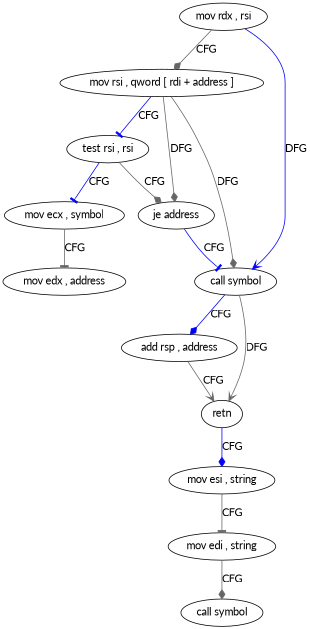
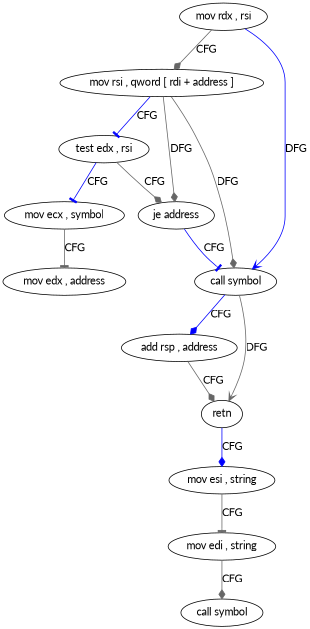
node "test rsi , rsi": label "test rsi , rsi" -> "test edx , rsi"
edge "add rsp , address" -> "retn": arrowhead vee -> diamond
